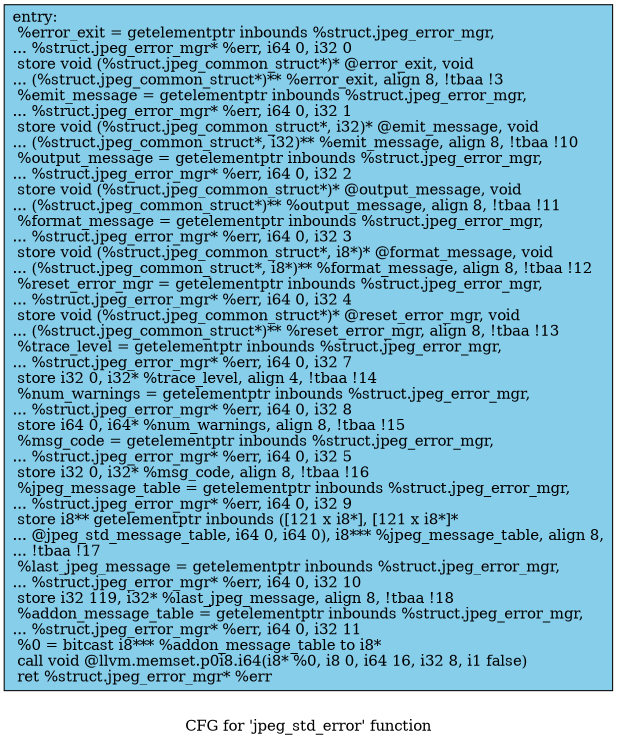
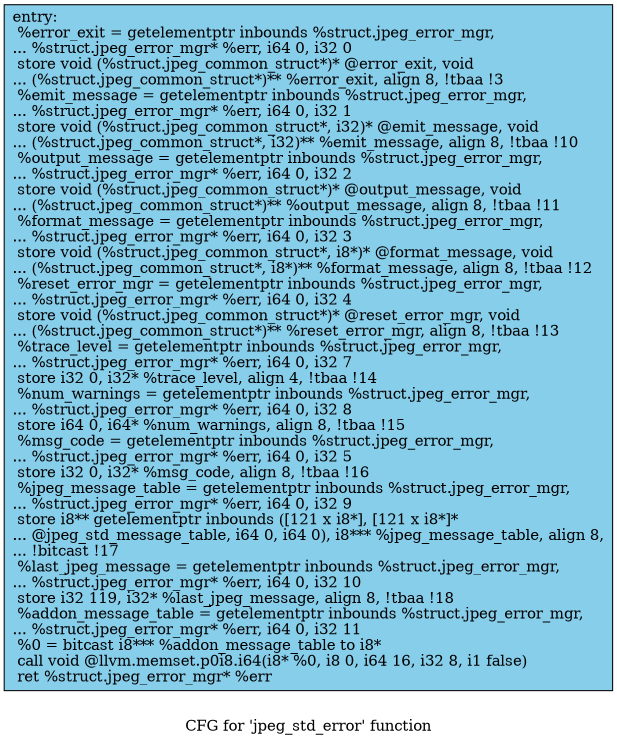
node "entry:": text "... !tbaa !17" -> "... !bitcast !17"
